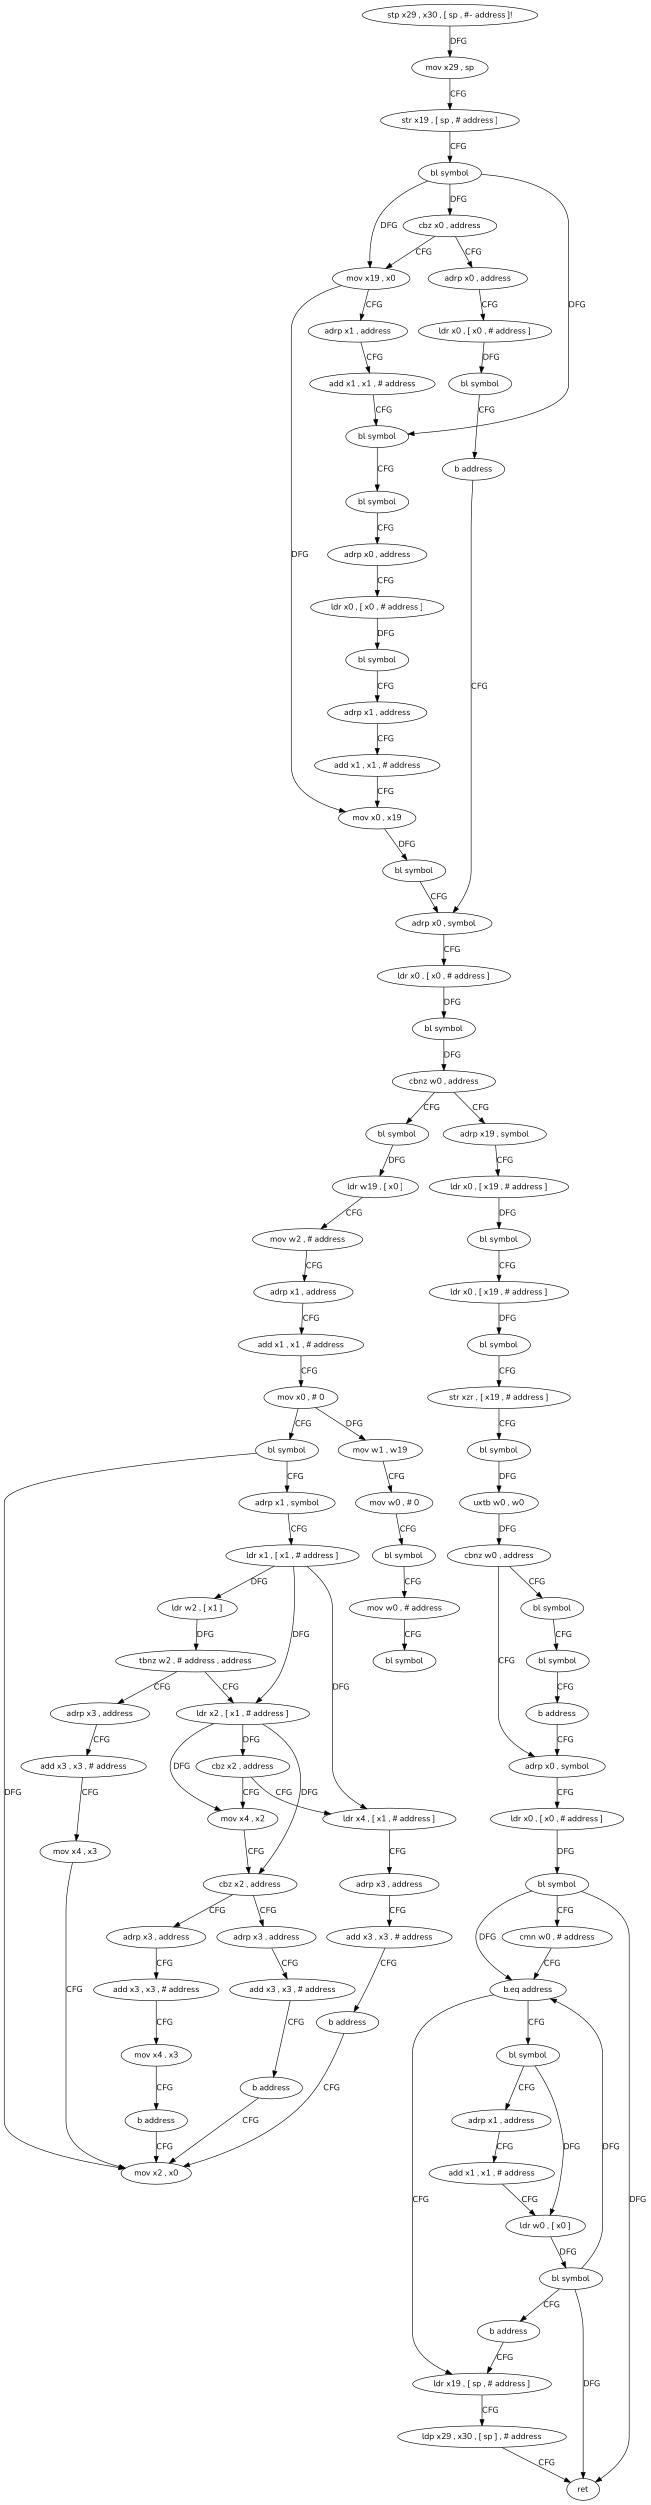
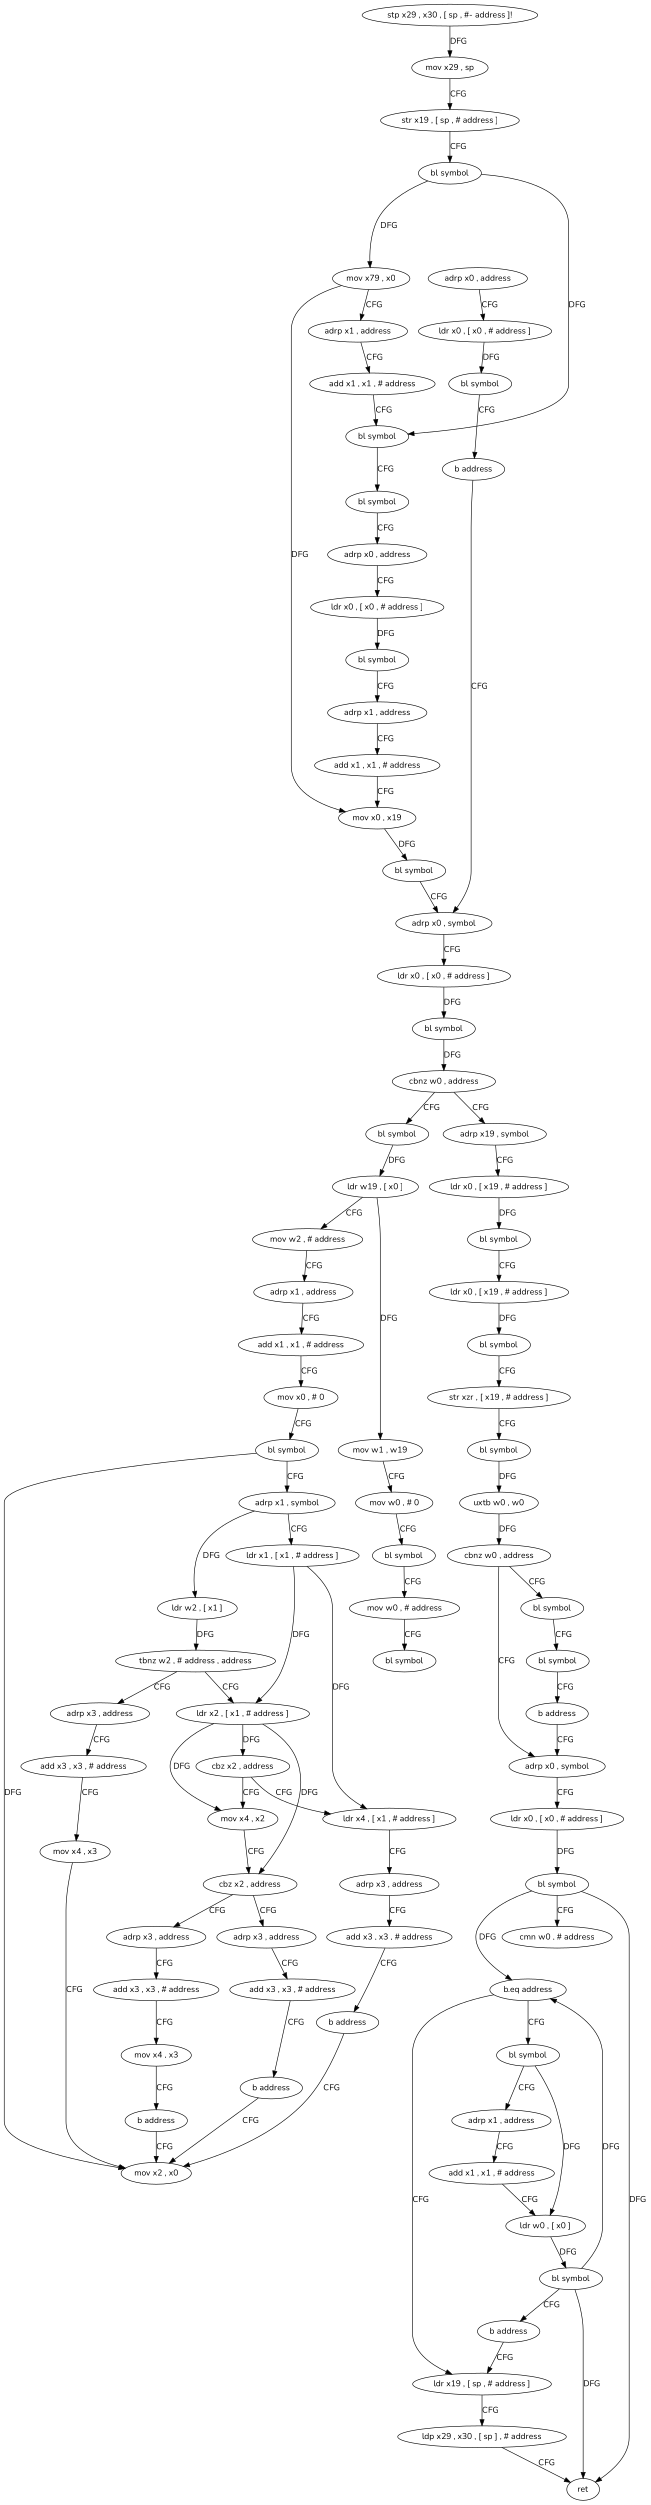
node "cbz x0 , address": removed
node "mov x19 , x0": label "mov x19 , x0" -> "mov x79 , x0"
edge "mov x0 , # 0" -> "mov w1 , w19": now "ldr w19 , [ x0 ]" -> "mov w1 , w19"
edge "ldr x1 , [ x1 , # address ]" -> "ldr w2 , [ x1 ]": now "adrp x1 , symbol" -> "ldr w2 , [ x1 ]"
edge "cmn w0 , # address" -> "b.eq address": removed, label "CFG"
